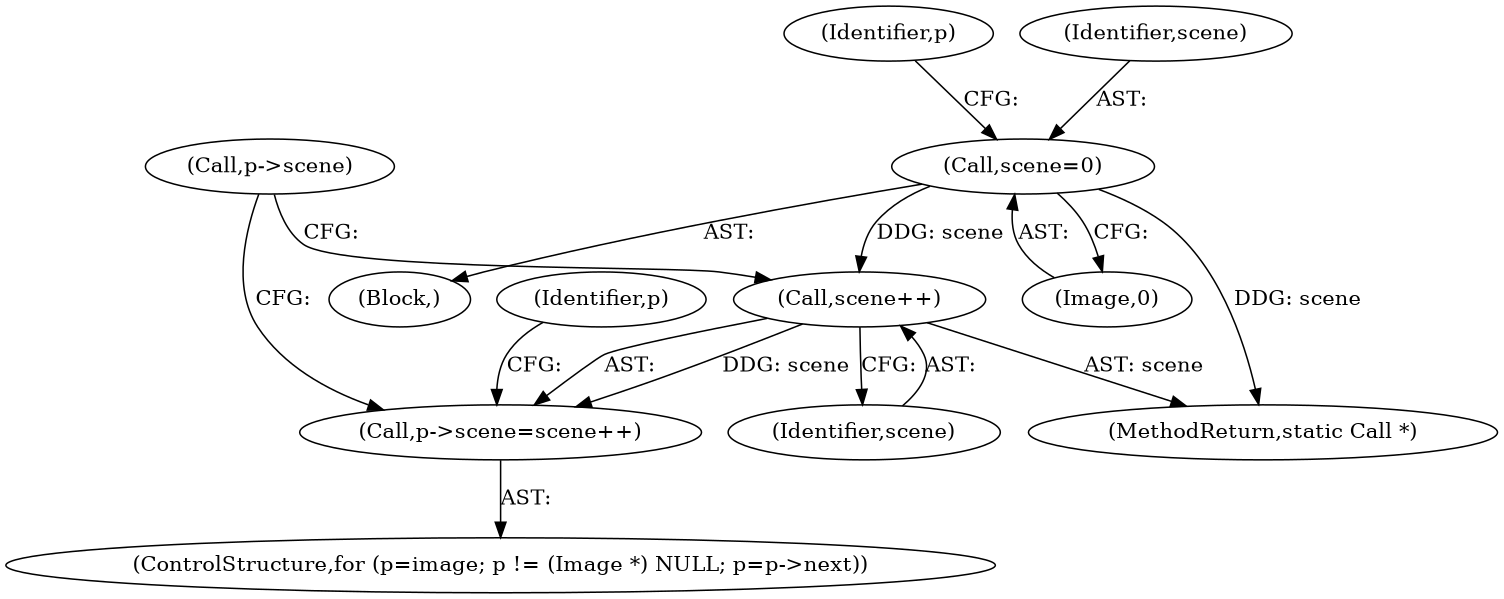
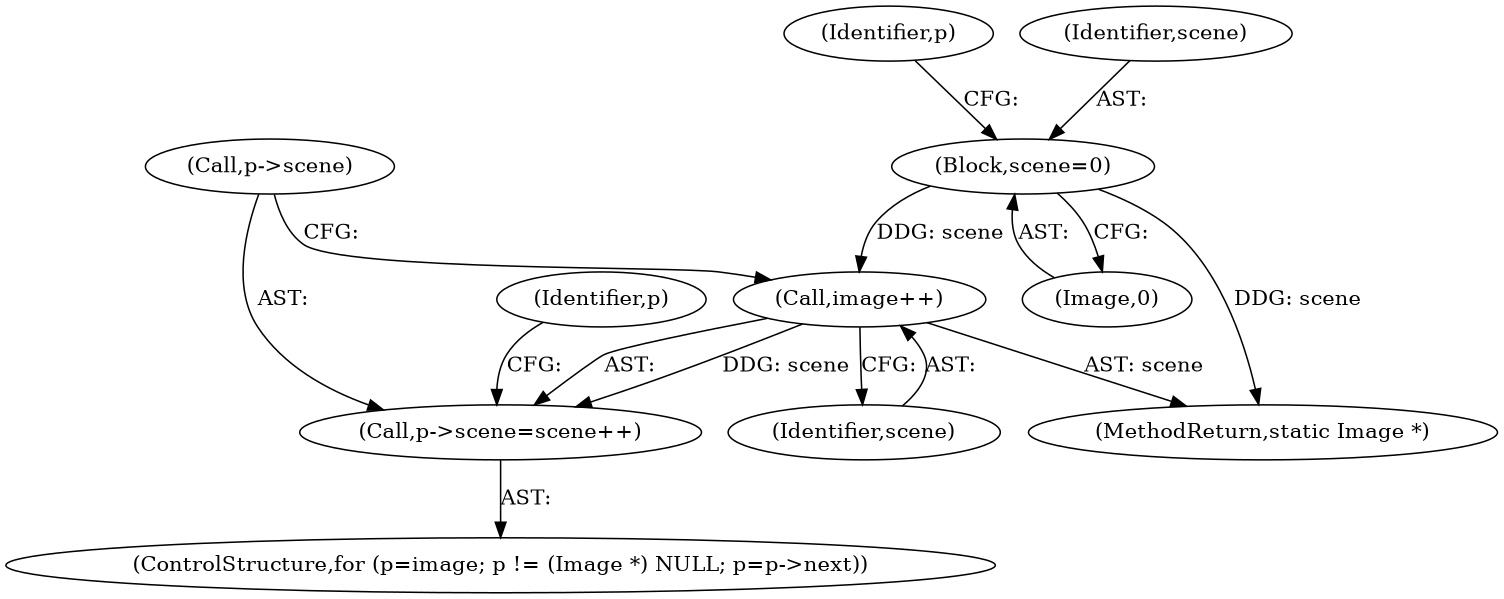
node "(Call,scene=0)": label "(Call,scene=0)" -> "(Block,scene=0)"
edge "(Call,p->scene)" -> "(Call,p->scene=scene++)": label "CFG: " -> "AST: "
node "(Block,)": removed
node "(Call,scene++)": label "(Call,scene++)" -> "(Call,image++)"
node "(MethodReturn,static Call *)": label "(MethodReturn,static Call *)" -> "(MethodReturn,static Image *)"
